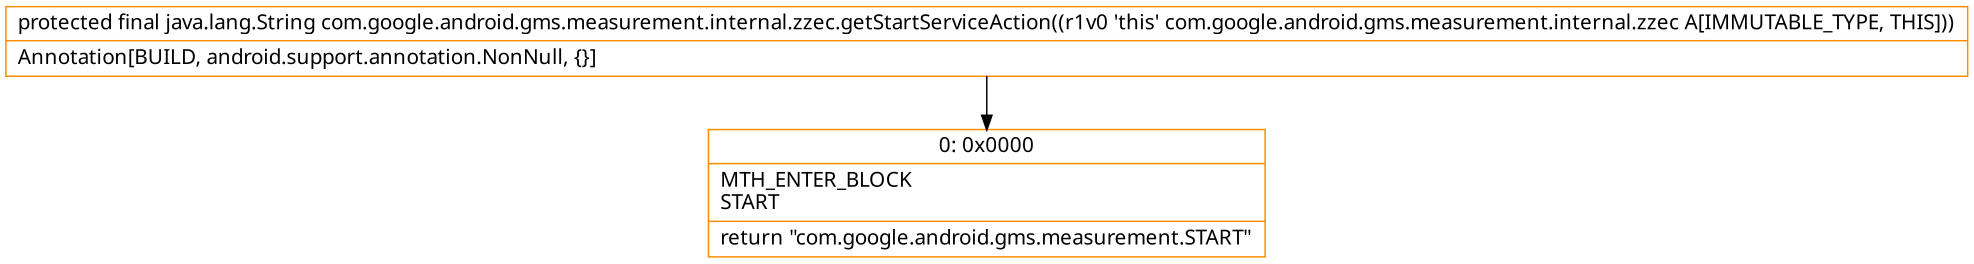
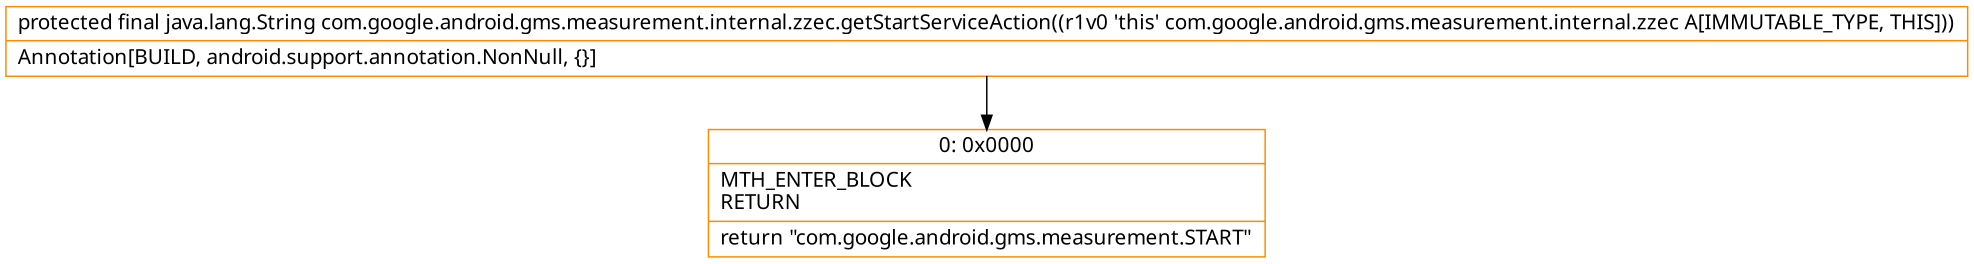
node "0: 0x0000": text "START" -> "RETURN"
